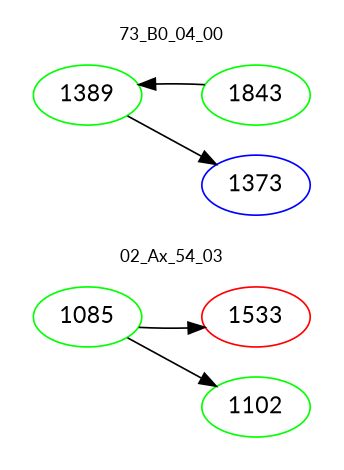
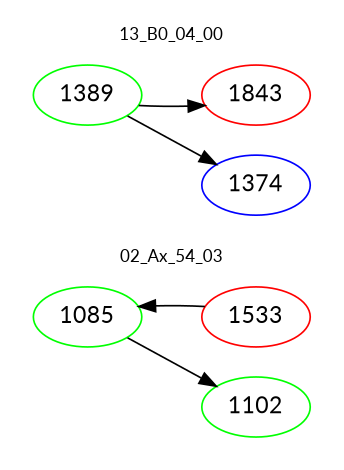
cluster "73_B0_04_00": label "73_B0_04_00" -> "13_B0_04_00"
edge "1843" -> "1389": reversed
node "1843": color green -> red
node "1373": label "1373" -> "1374"
edge "1085" -> "1533": reversed
